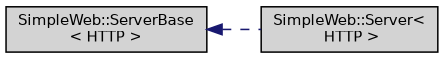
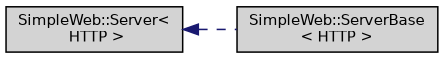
edge "SimpleWeb::Server< HTTP >" -> "SimpleWeb::ServerBase < HTTP >": reversed
